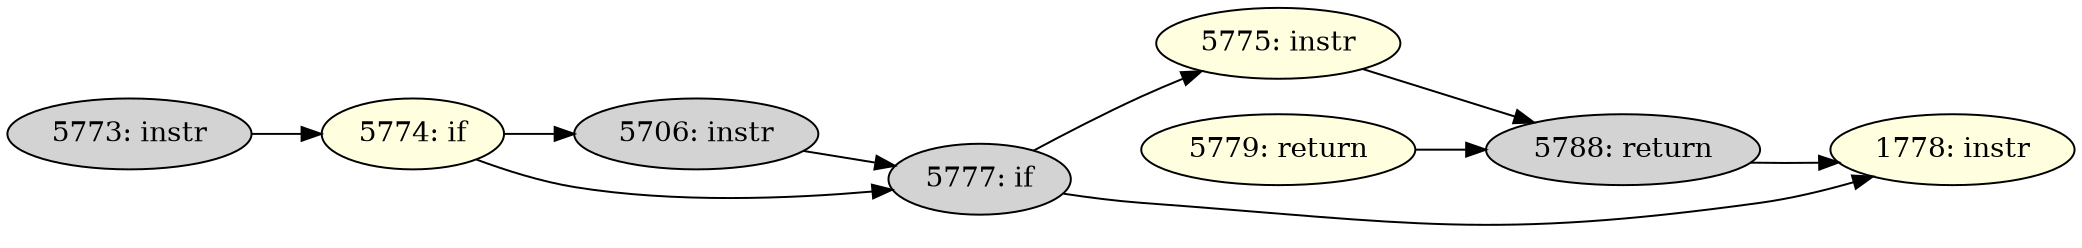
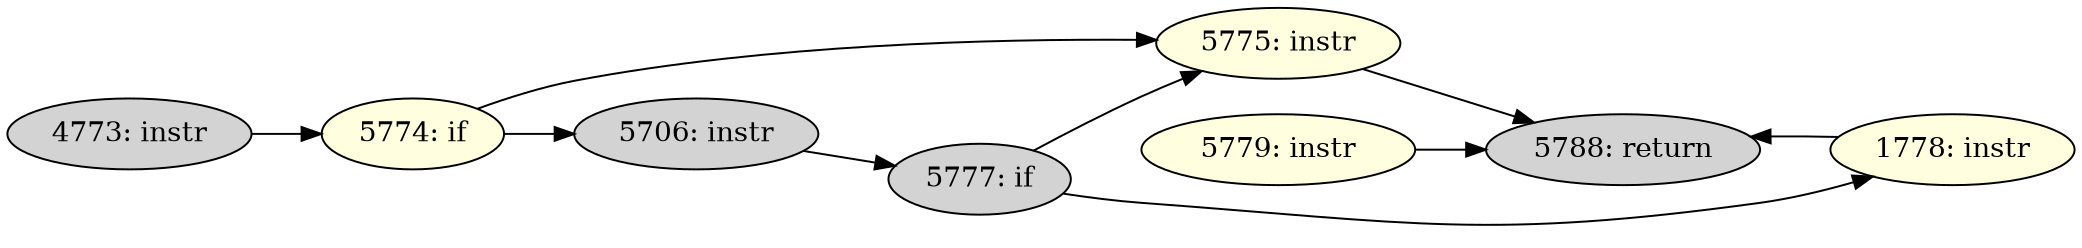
node "5773: instr": label "5773: instr" -> "4773: instr"
node "5779: return": label "5779: return" -> "5779: instr"
edge "5788: return" -> "1778: instr": reversed
edge "5774: if" -> "5777: if": now "5774: if" -> "5775: instr"
